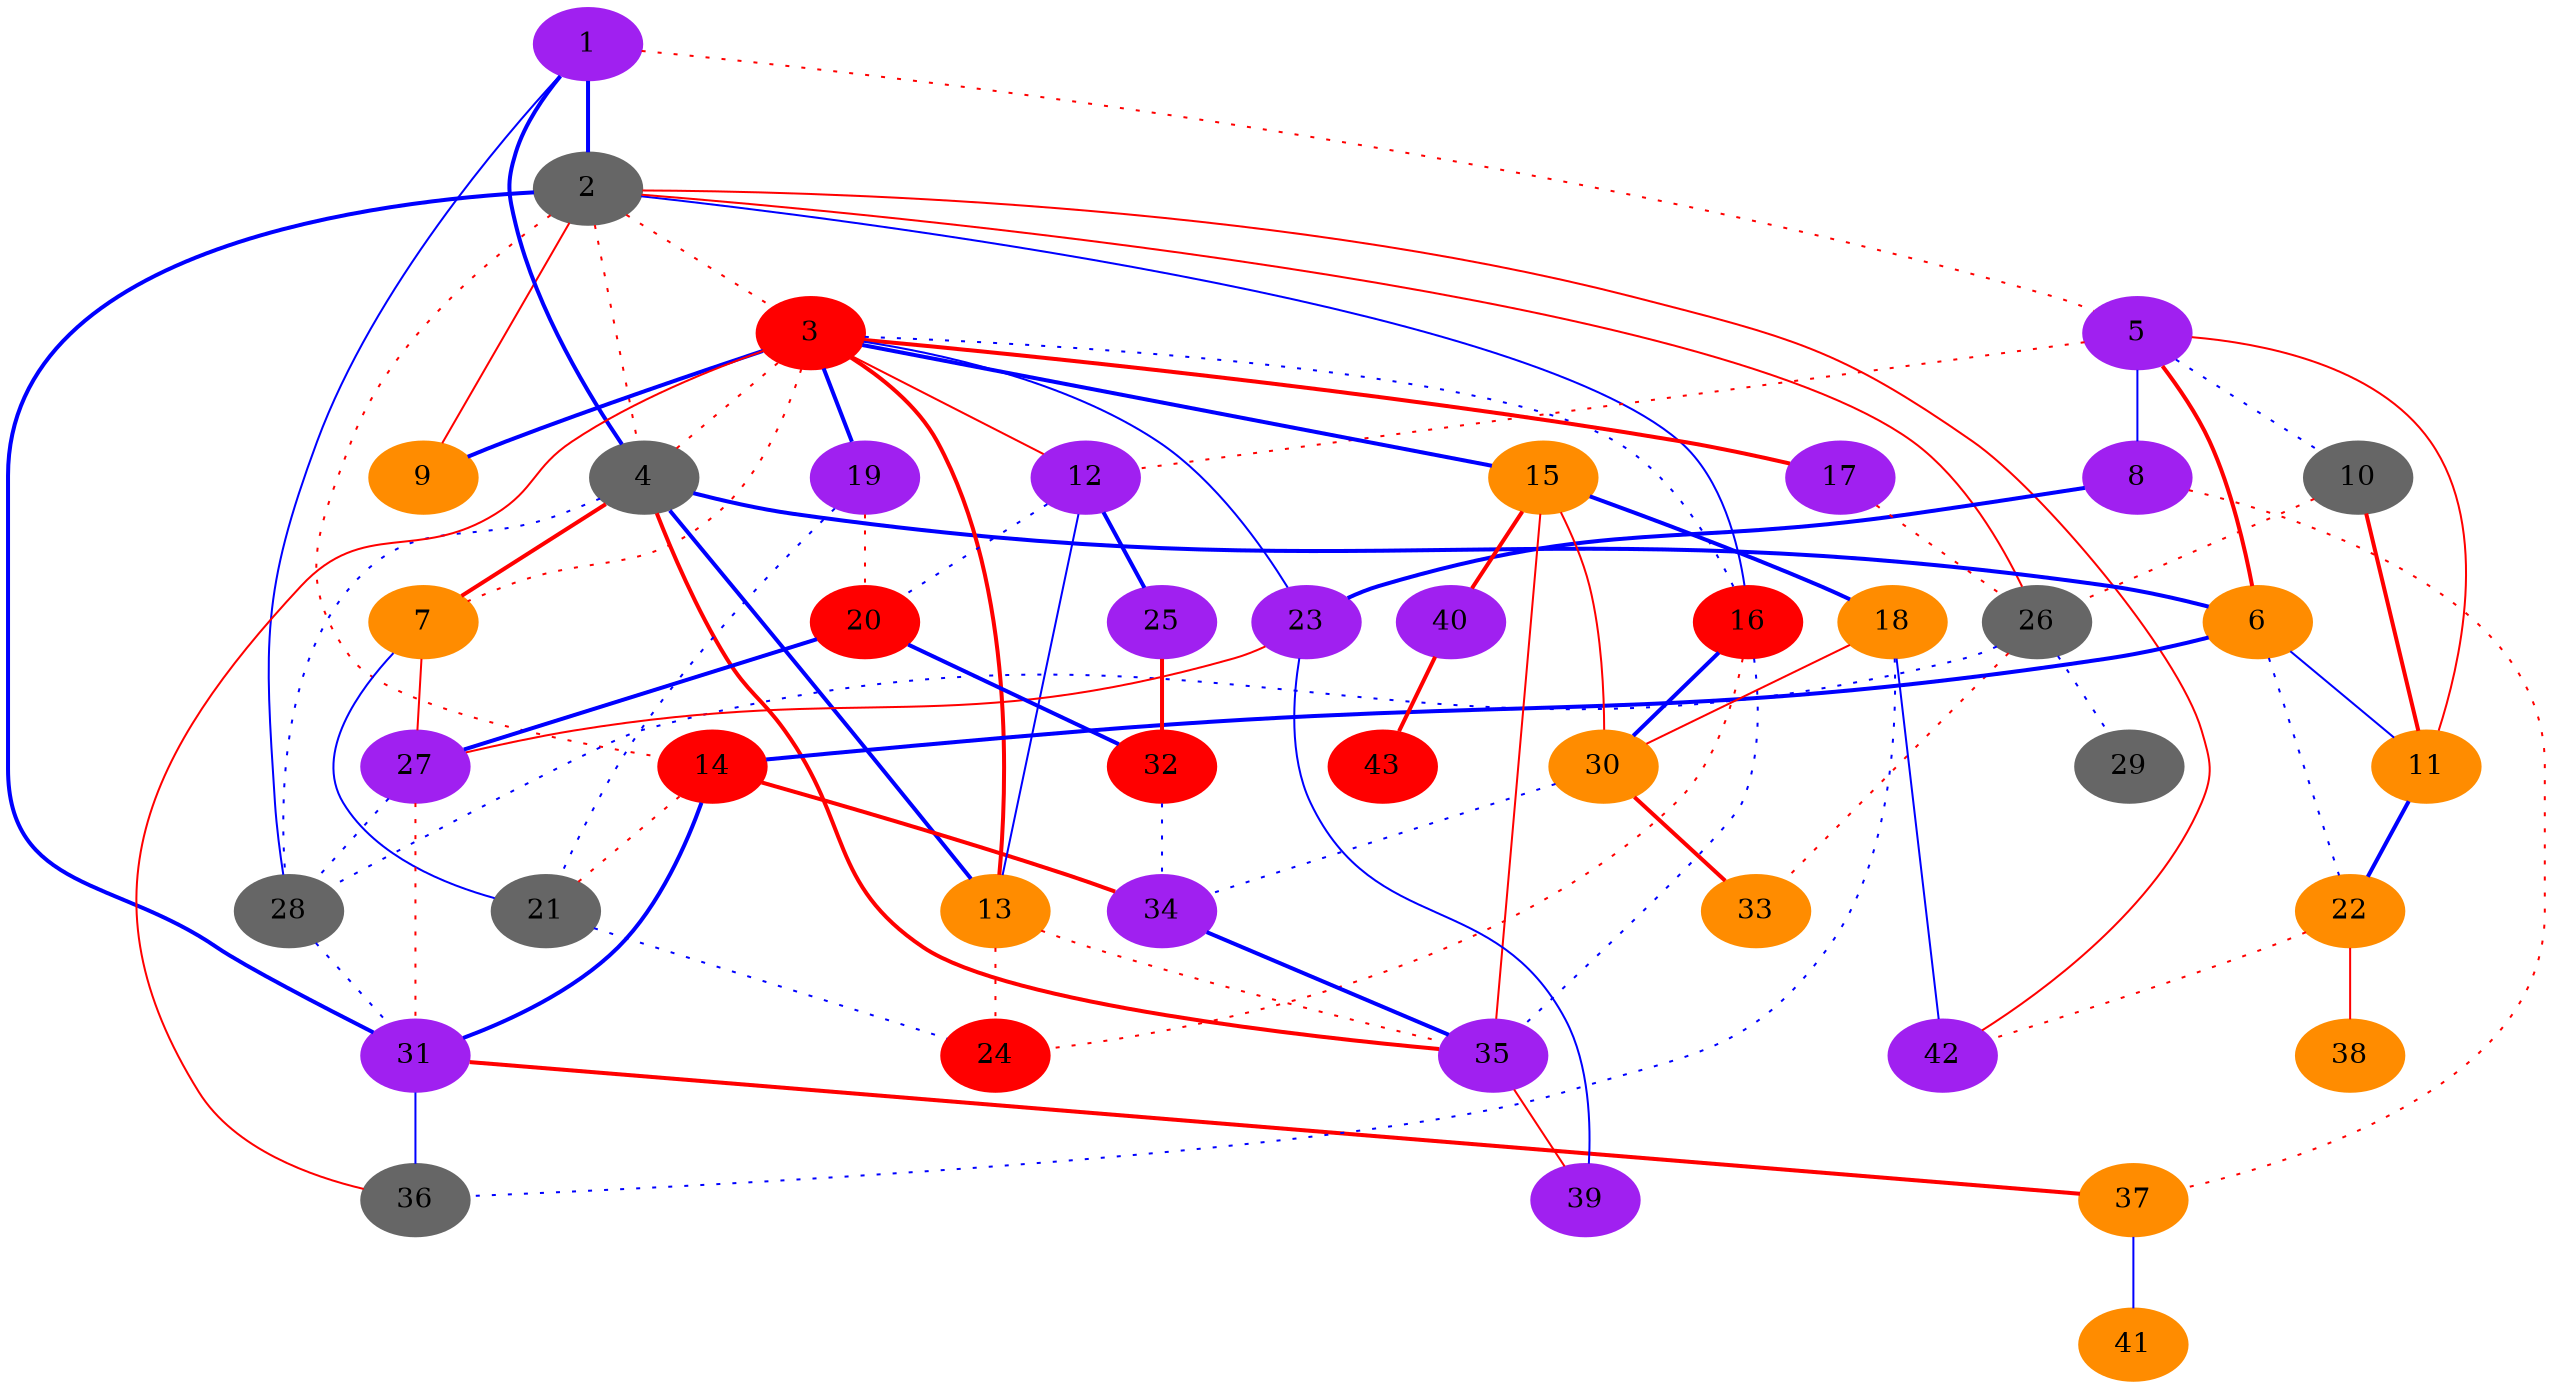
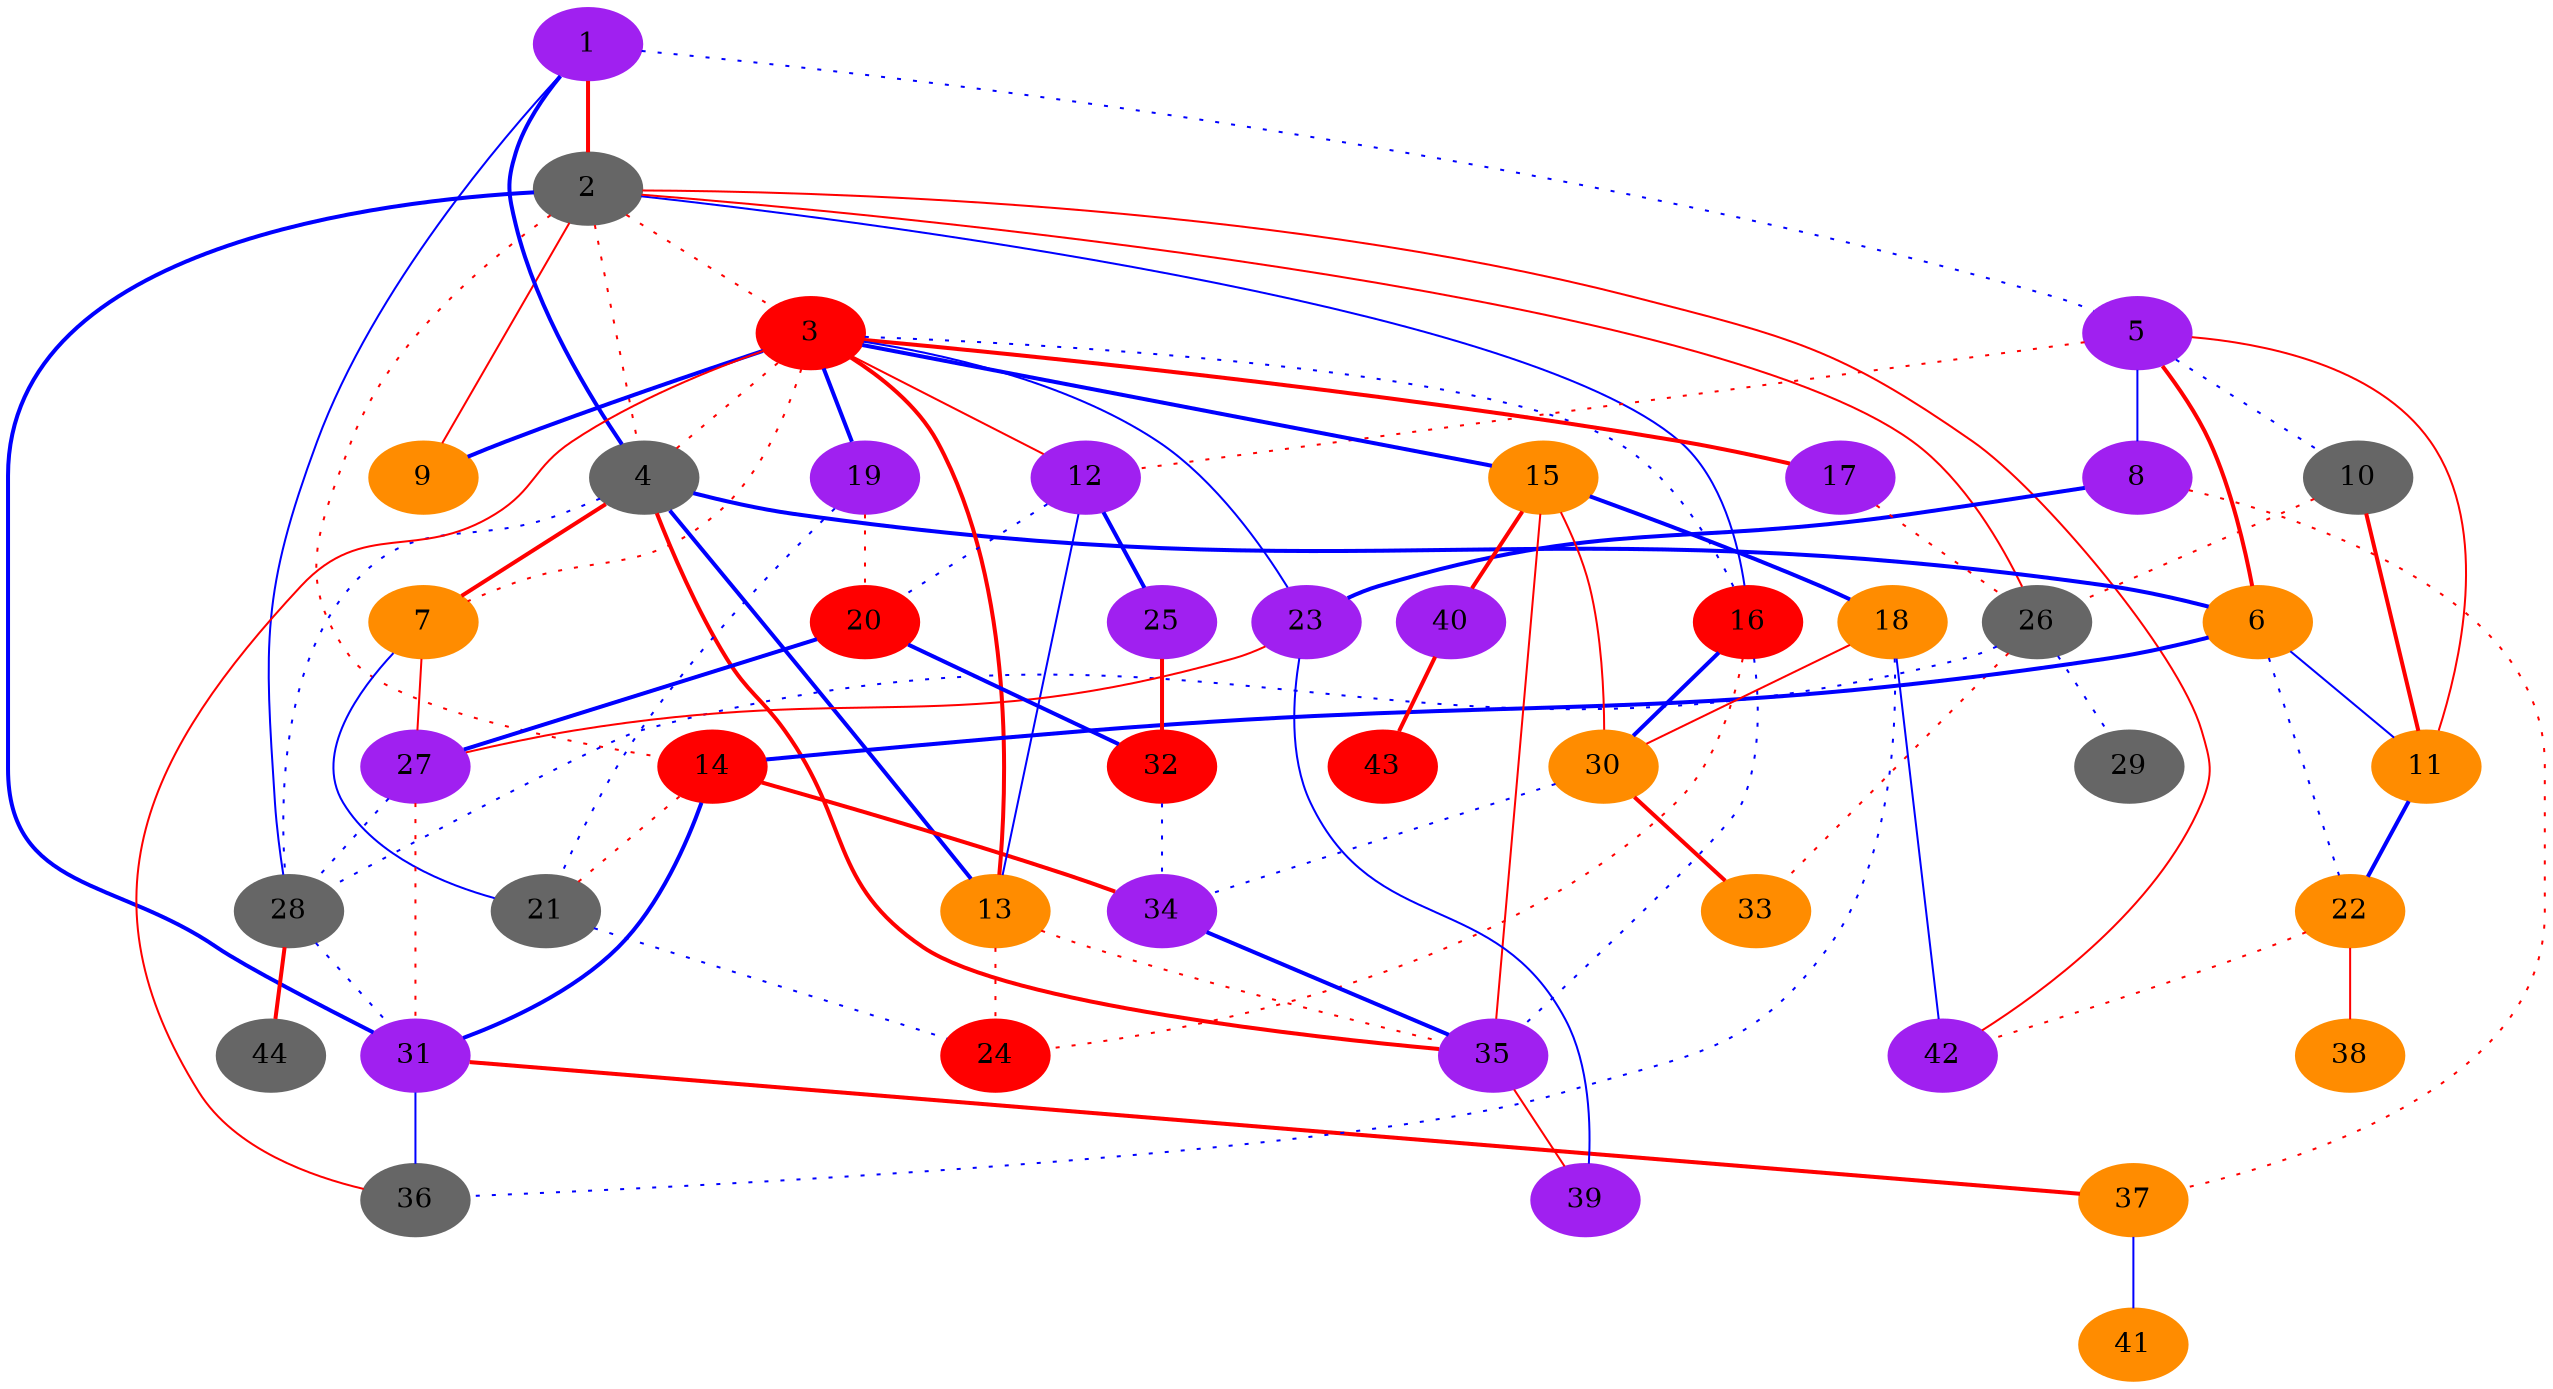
edge "1" -- "2": color blue -> red
edge "1" -- "5": color red -> blue
node "44": added
